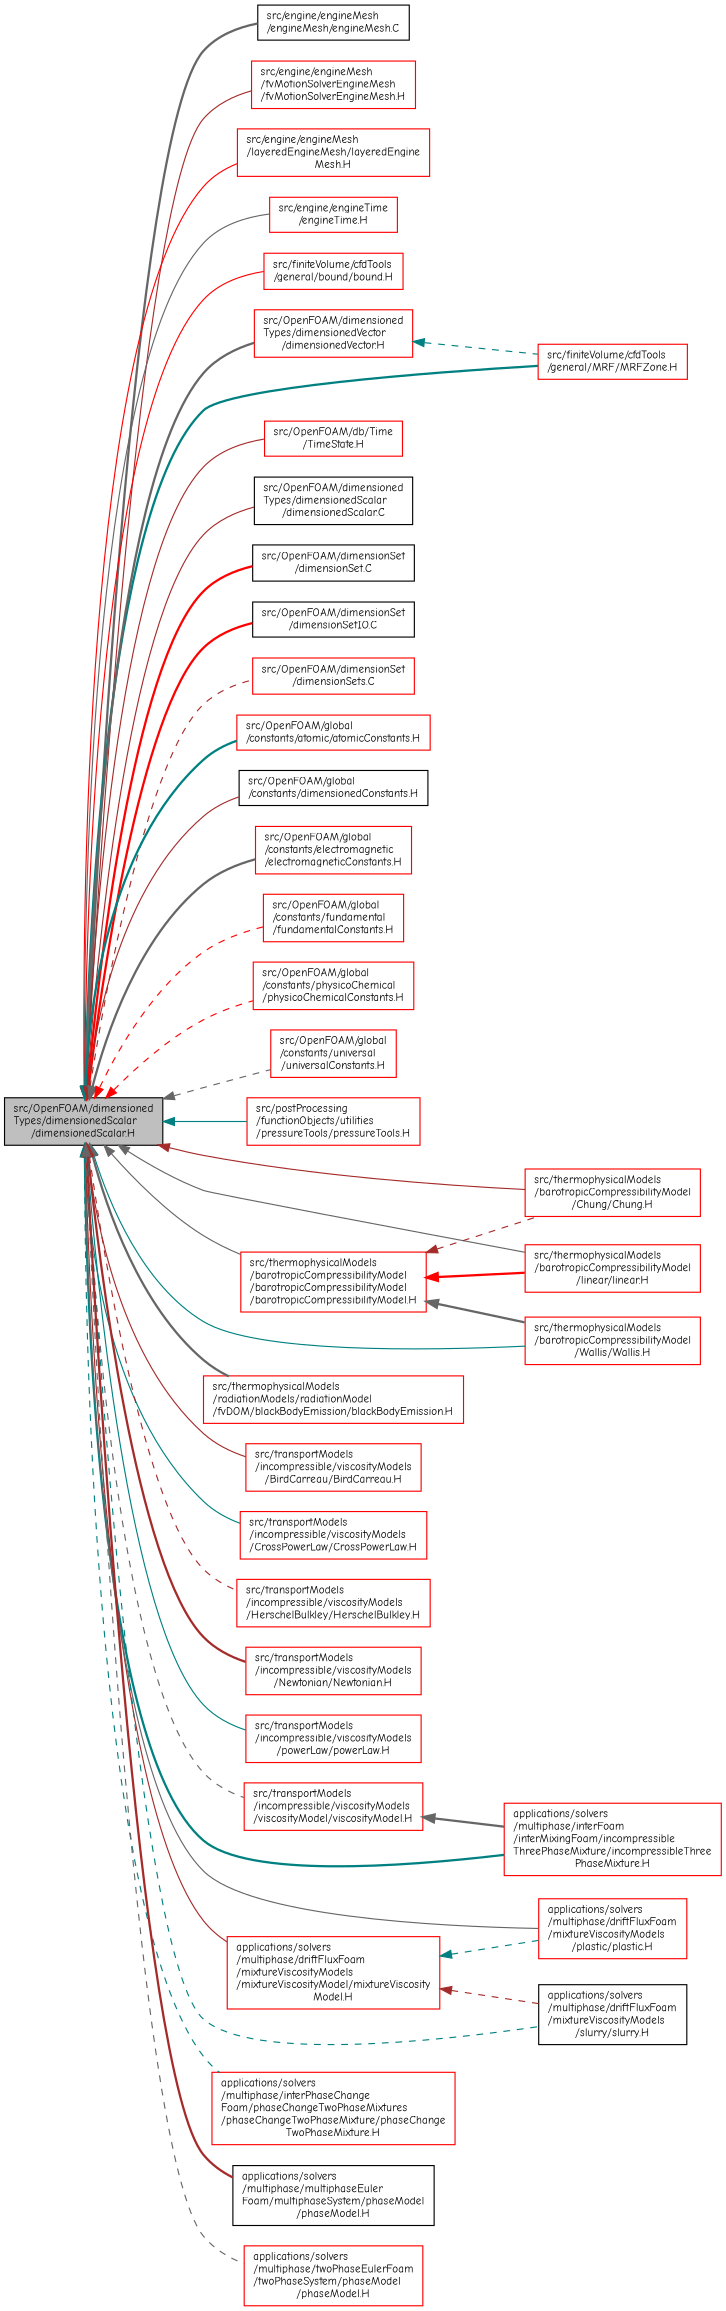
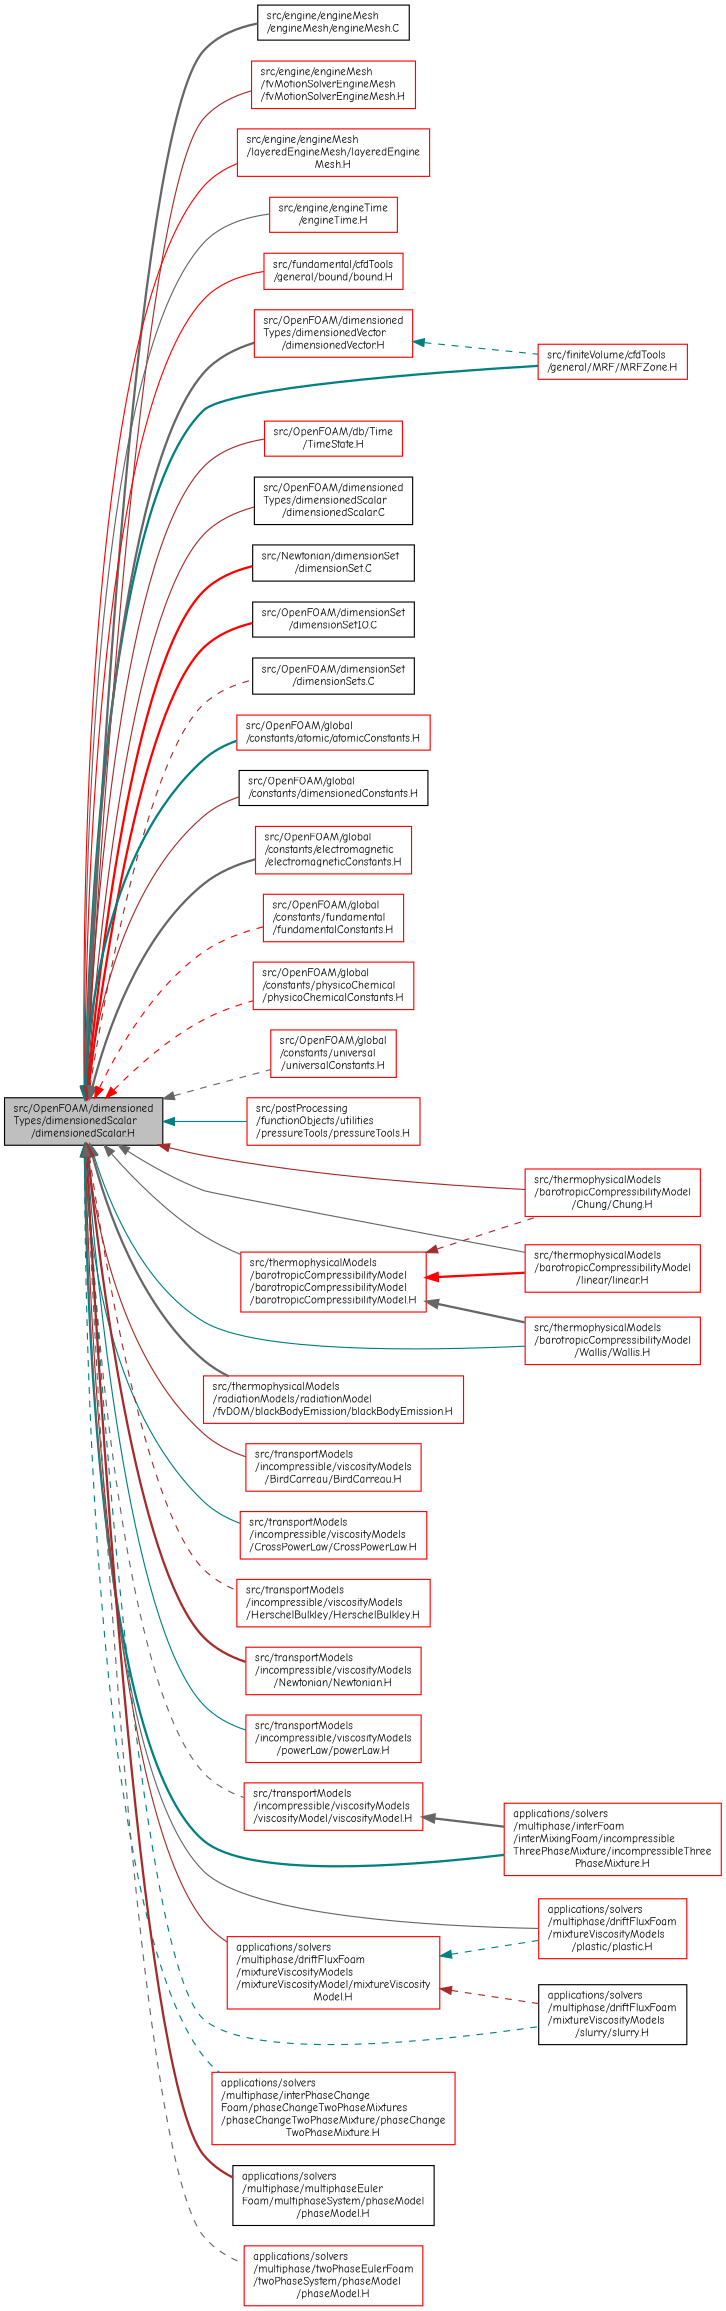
node "src/finiteVolume/cfdTools /general/bound/bound.H": label "src/finiteVolume/cfdTools /general/bound/bound.H" -> "src/fundamental/cfdTools /general/bound/bound.H"
node "src/OpenFOAM/dimensionSet /dimensionSet.C": label "src/OpenFOAM/dimensionSet /dimensionSet.C" -> "src/Newtonian/dimensionSet /dimensionSet.C"
node "src/OpenFOAM/dimensionSet /dimensionSets.C": color red -> black
